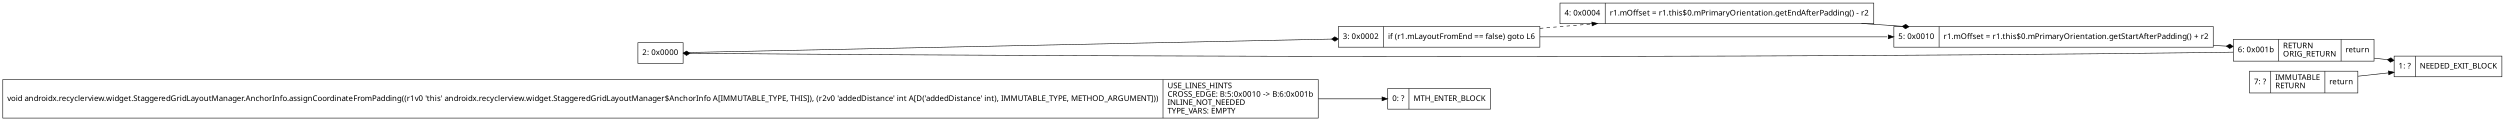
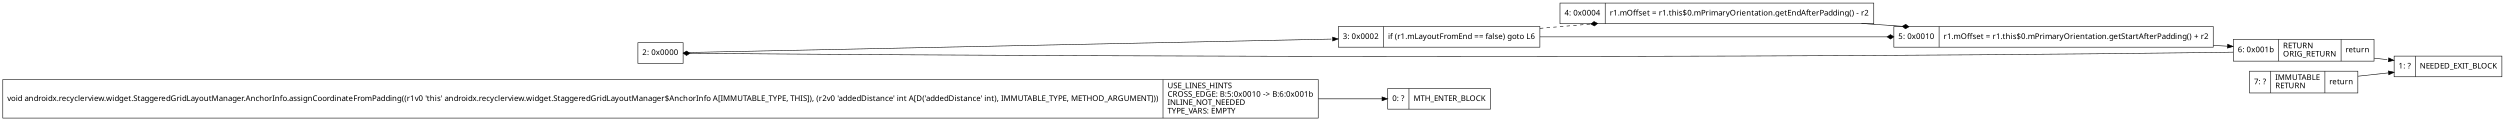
edge "3: 0x0002" -> "4: 0x0004": arrowhead normal -> diamond
edge "3: 0x0002" -> "5: 0x0010": arrowhead normal -> diamond
edge "2: 0x0000" -> "3: 0x0002": arrowhead diamond -> normal
edge "5: 0x0010" -> "6: 0x001b": arrowhead diamond -> normal
edge "6: 0x001b" -> "1: ?": arrowhead diamond -> normal
